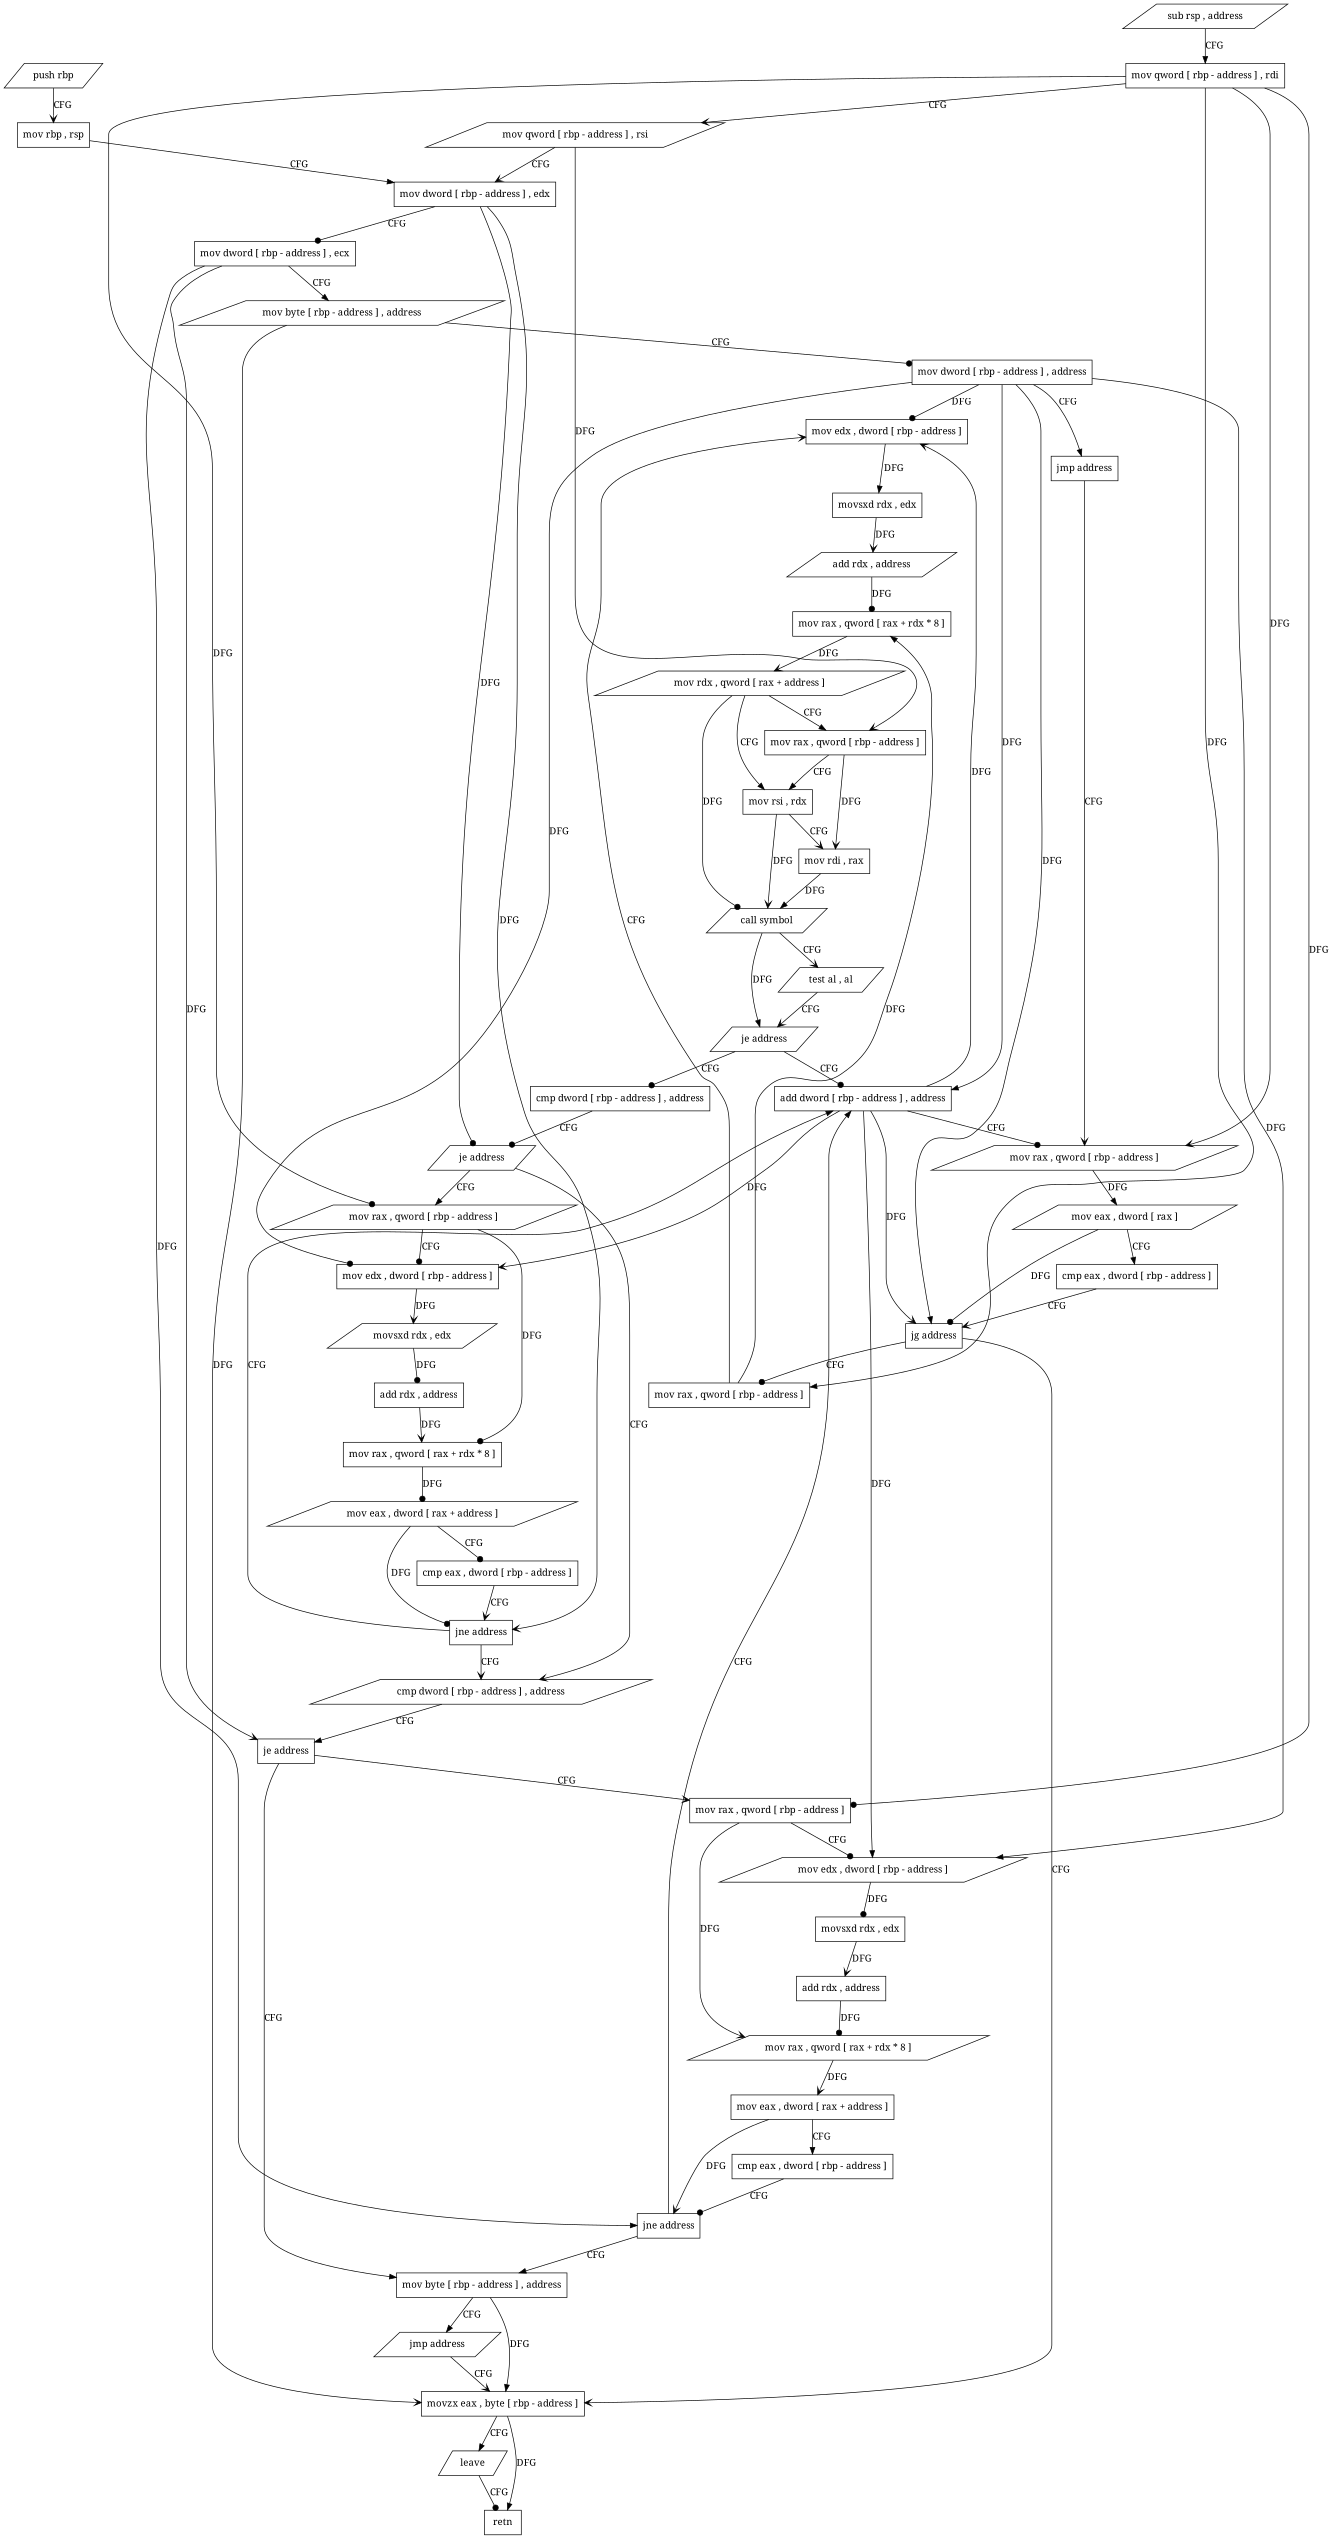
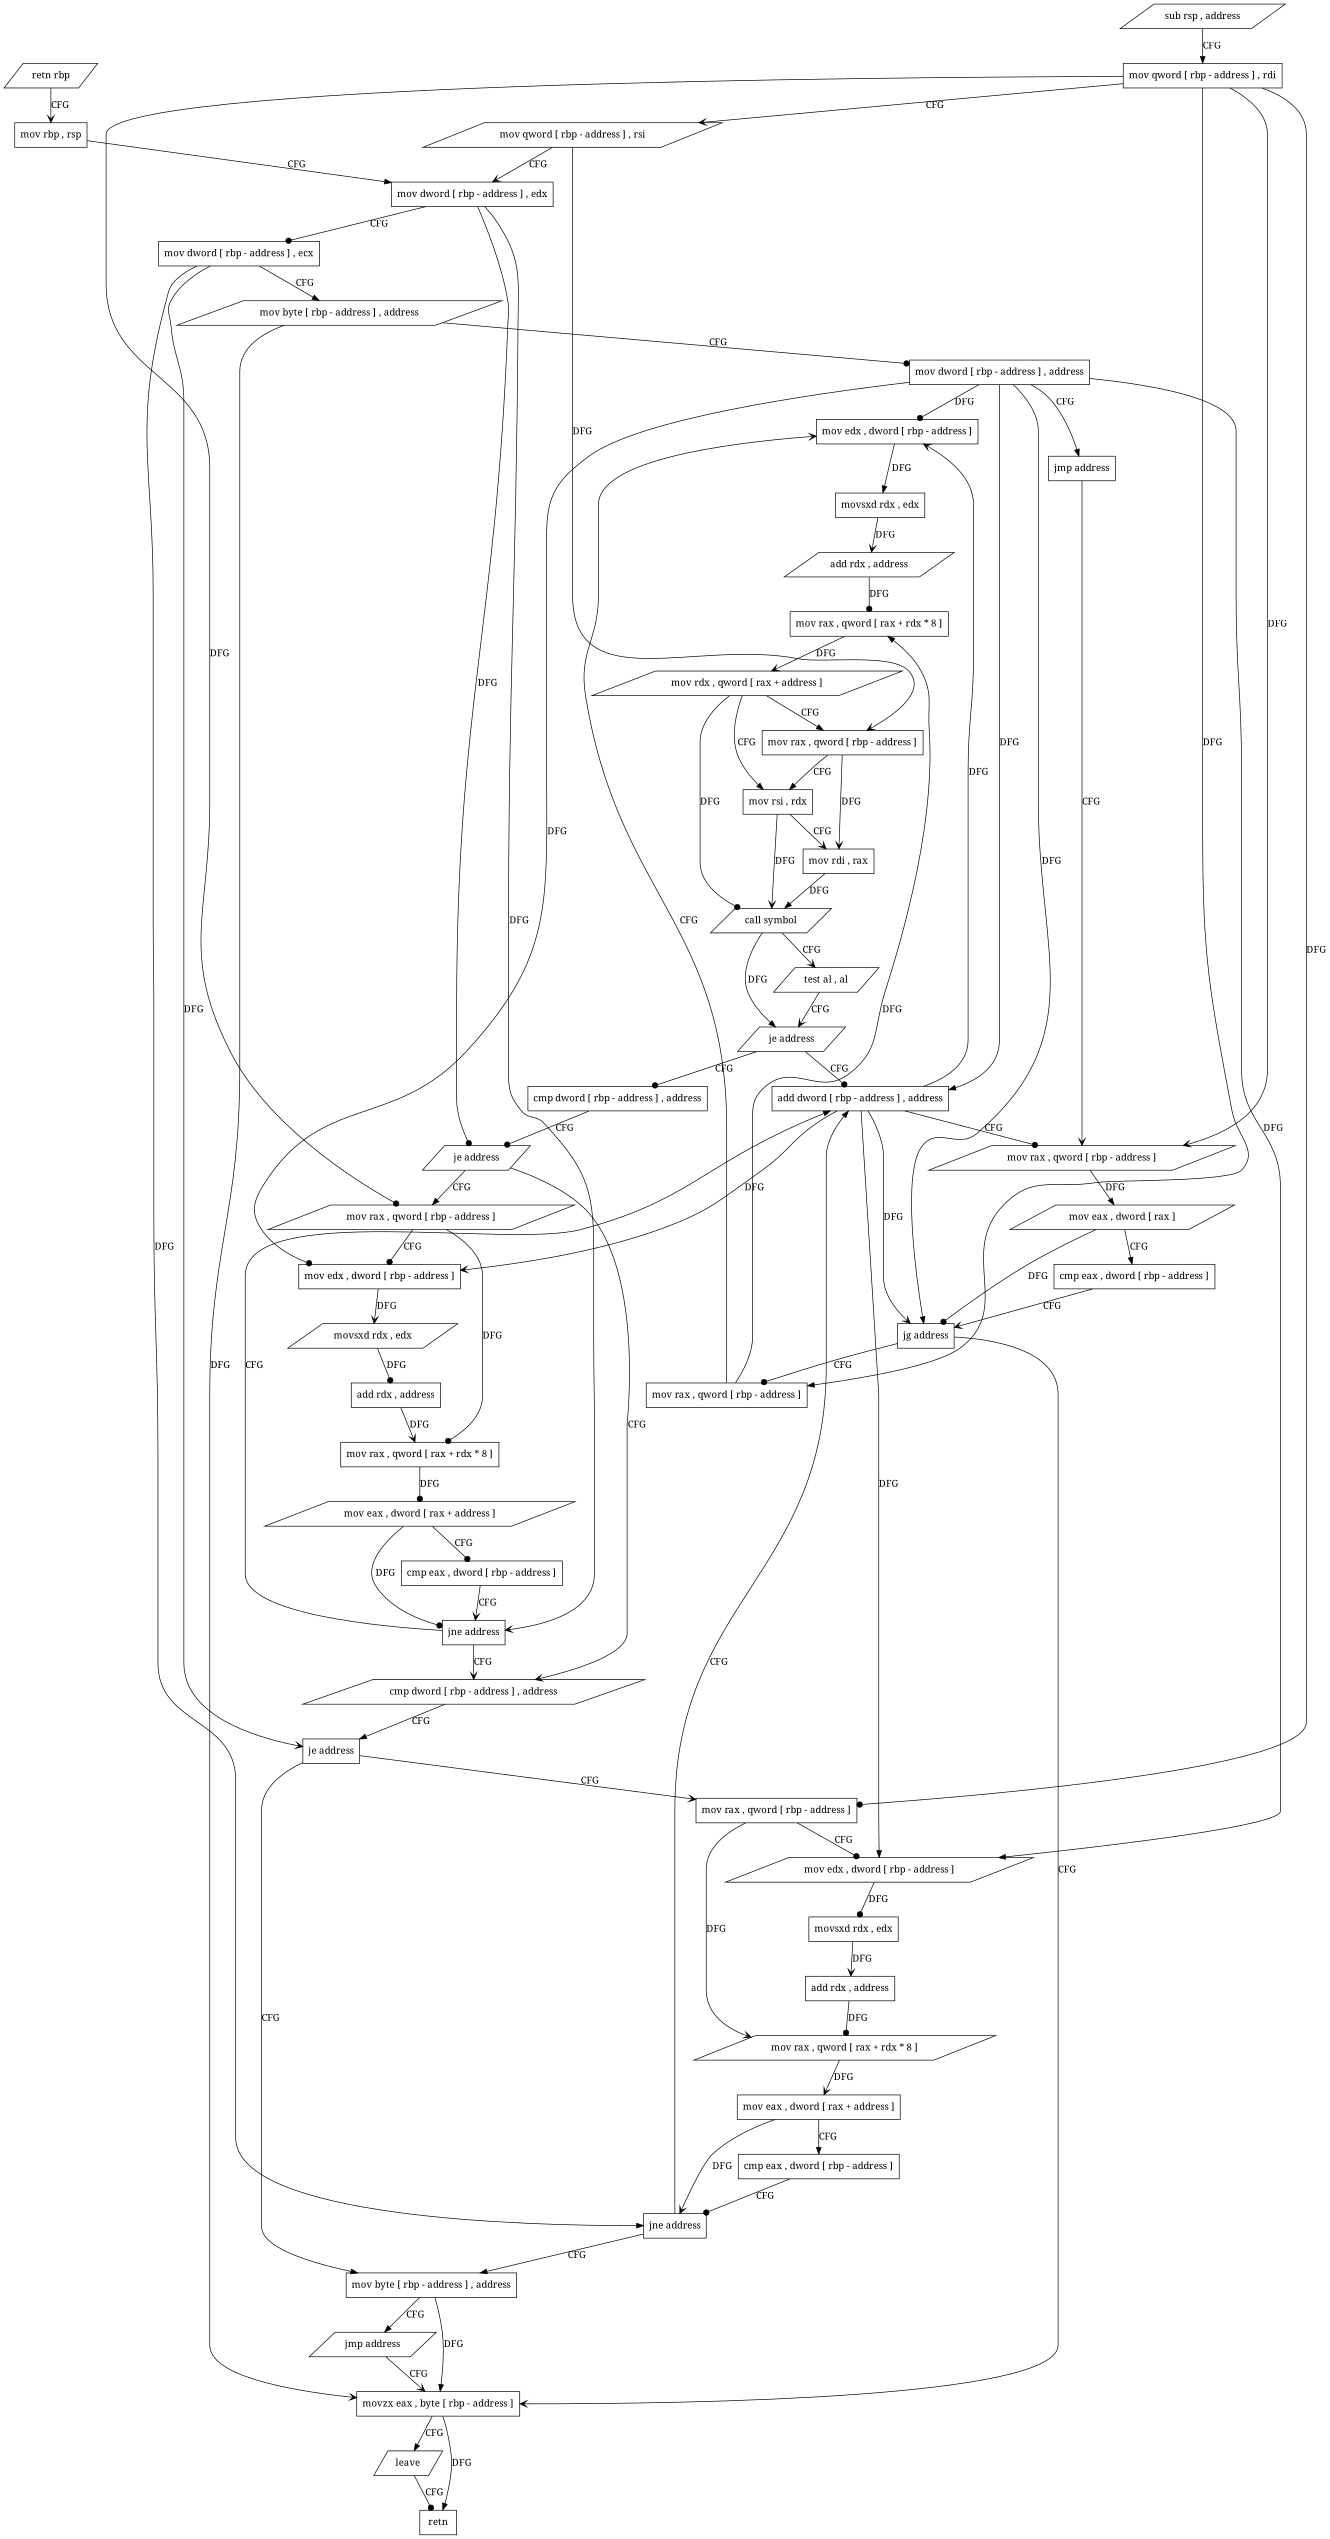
node "push rbp": label "push rbp" -> "retn rbp"
